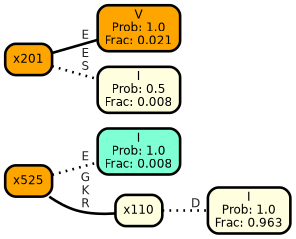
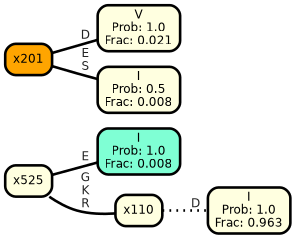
node "V Prob: 1.0 Frac: 0.021": fillcolor orange -> lightyellow
edge "V Prob: 1.0 Frac: 0.021" -- "x201": label " E" -> " D"
edge "x201" -- "I Prob: 0.5 Frac: 0.008": style dotted -> solid
edge "I Prob: 1.0 Frac: 0.008" -- "x525": style dotted -> solid
node "x525": fillcolor orange -> lightyellow
